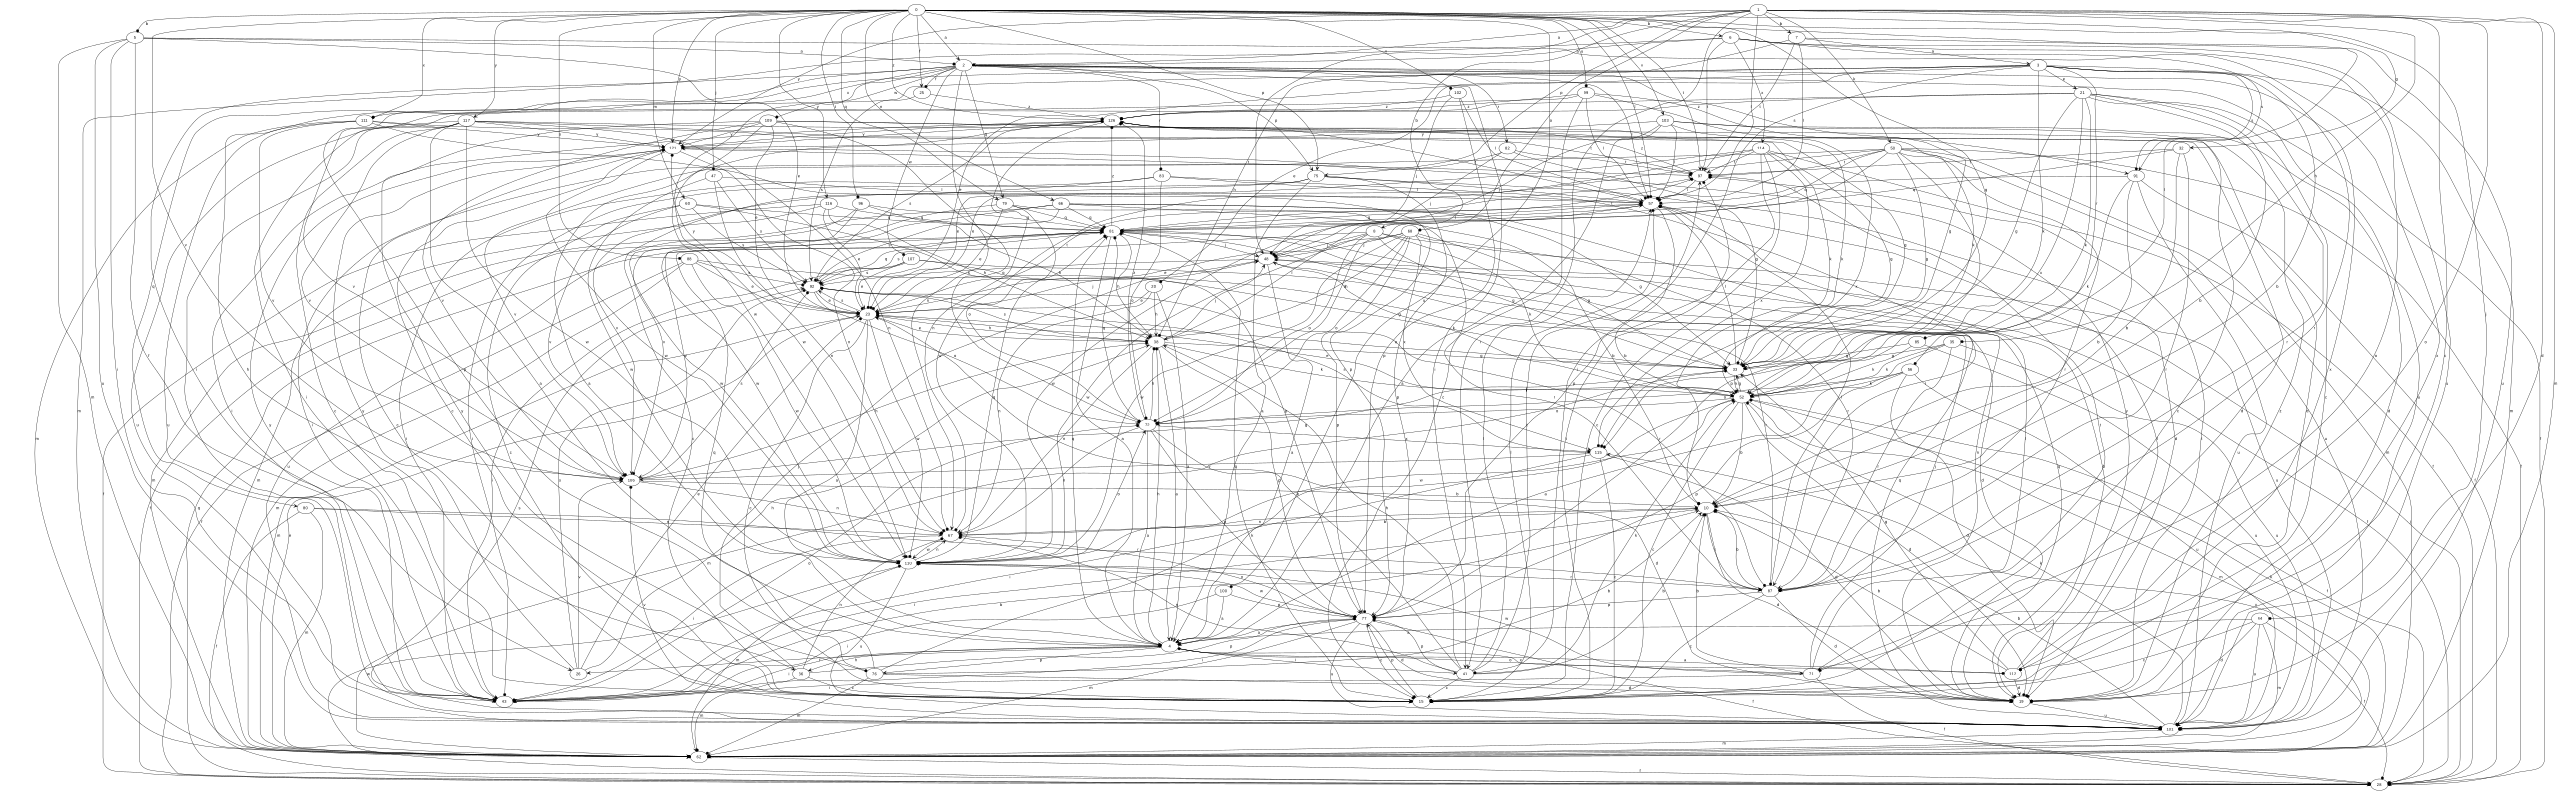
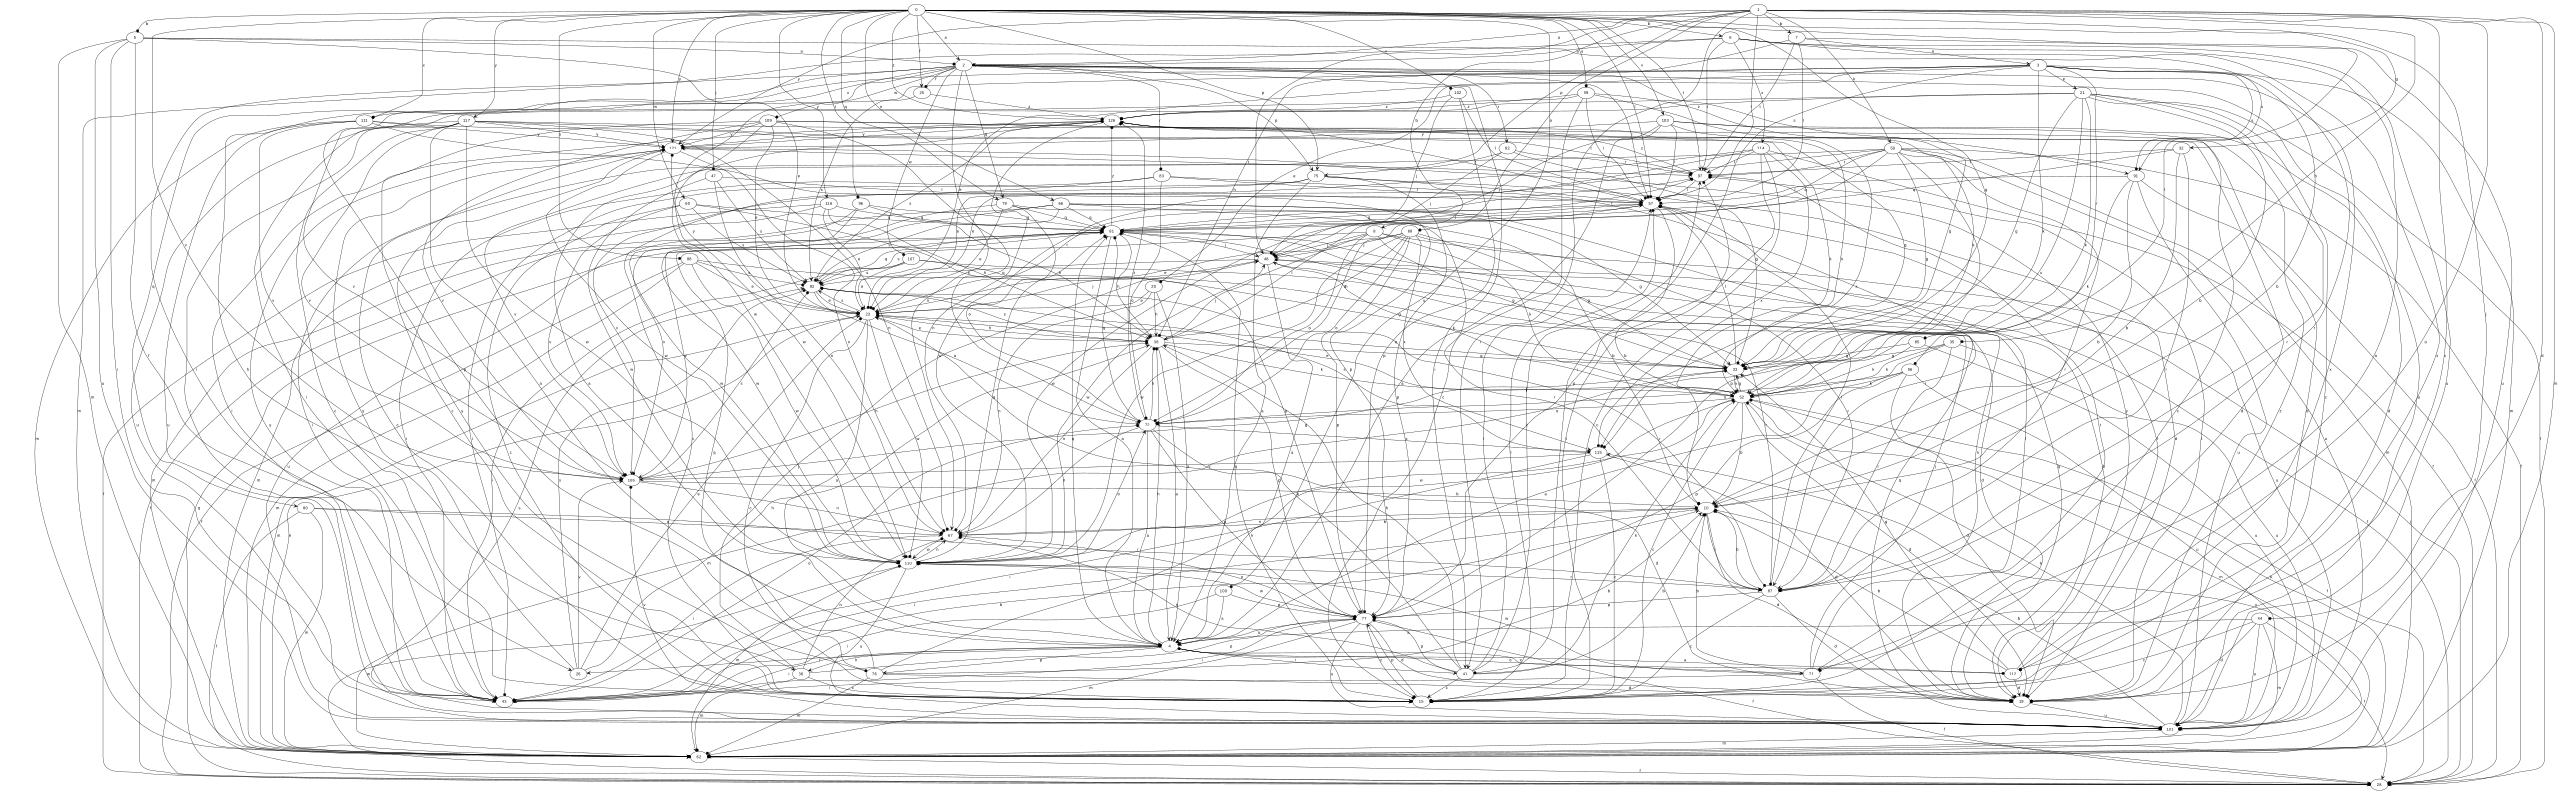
edge "114" -> "33": removed, label "g"
edge "44" -> "28": arrowhead dot -> vee
